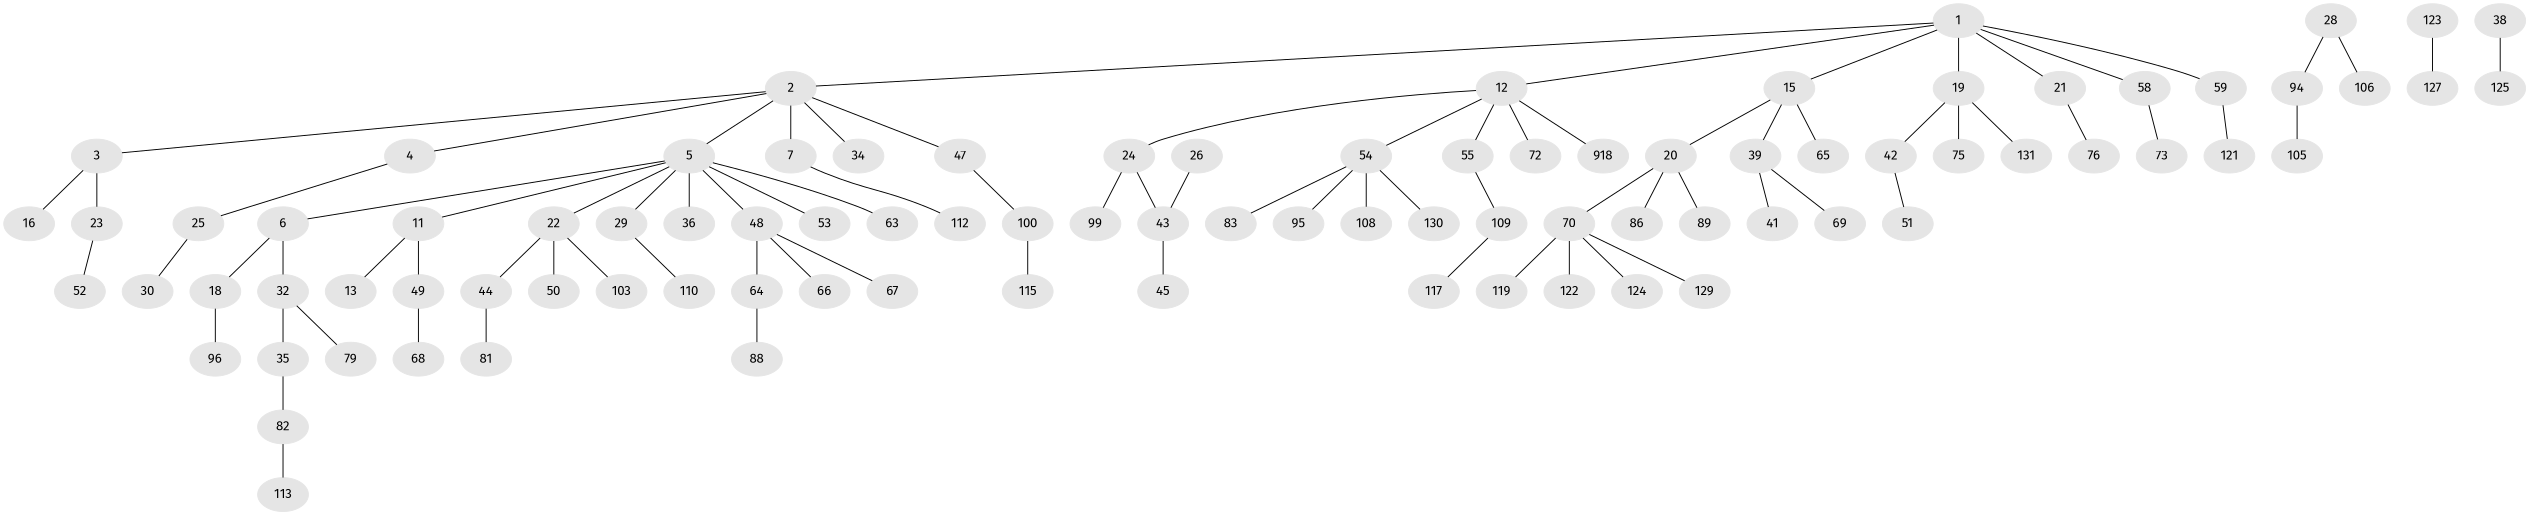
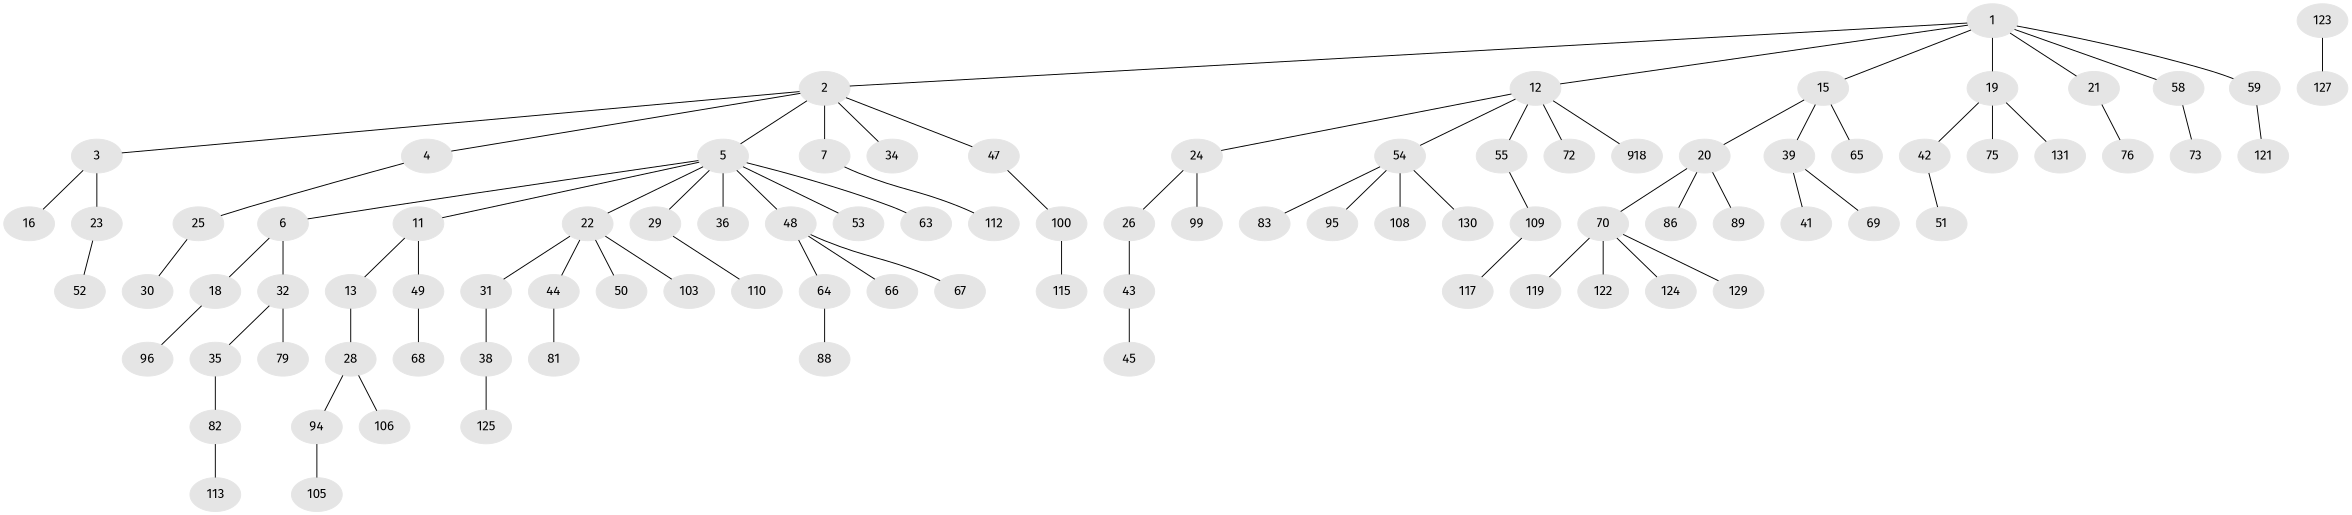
edge "24" -- "43": now "24" -- "26"
node "31": added
edge "13" -- "28": added
